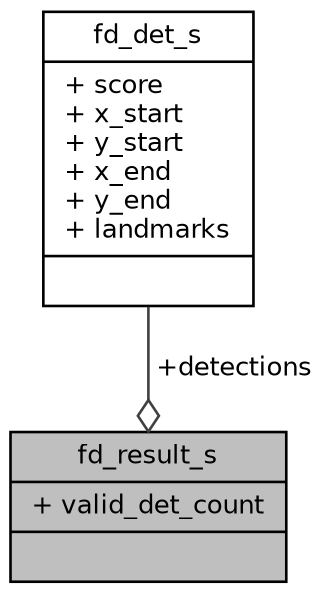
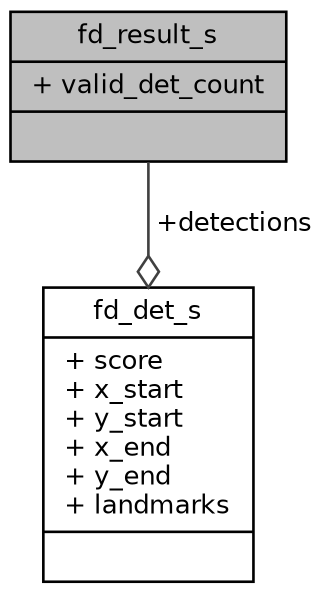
edge "fd_det_s" -> "fd_result_s": reversed
